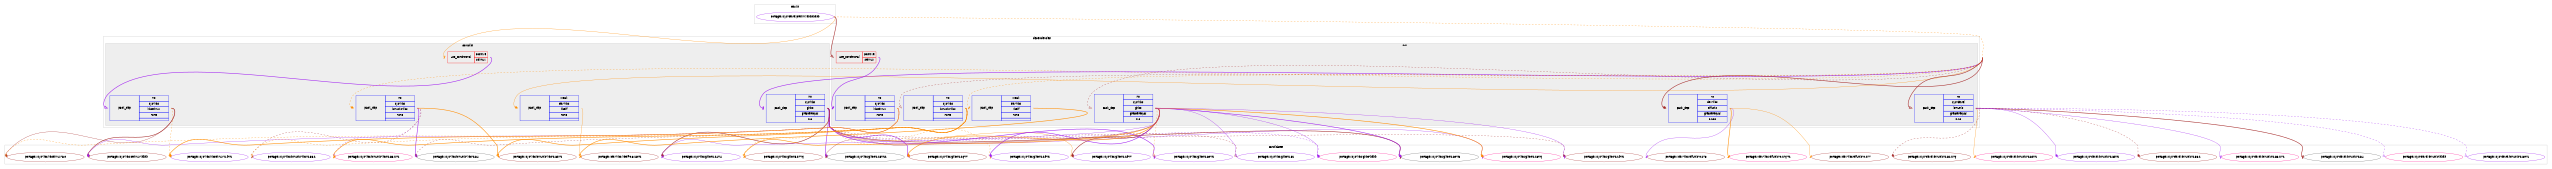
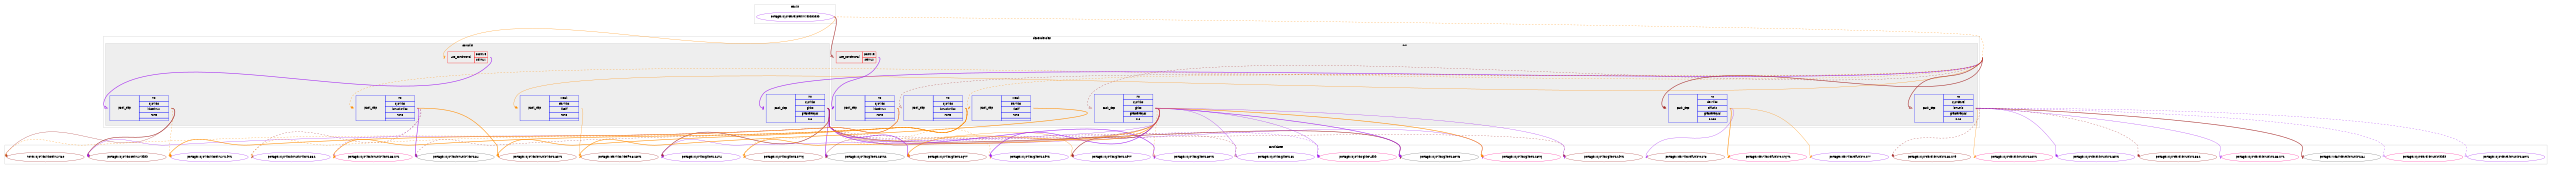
node "portage://sys-libs/libselinux-3.0": label "portage://sys-libs/libselinux-3.0" -> "none://sys-libs/libselinux-3.0"
node "portage://sys-libs/glibc-9999": label "portage://sys-libs/glibc-9999" -> "portage://sys-libs/glibc-4999"
node "portage://dev-libs/elfutils-0.177": color brown -> purple
node "portage://sys-devel/binutils-2.31.1-r6": label "portage://sys-devel/binutils-2.31.1-r6" -> "portage://sys-devel/binutils-2.31.1-r9"
node "portage://sys-devel/binutils-2.34": label "portage://sys-devel/binutils-2.34" -> "portage://weak-devel/binutils-2.34"
